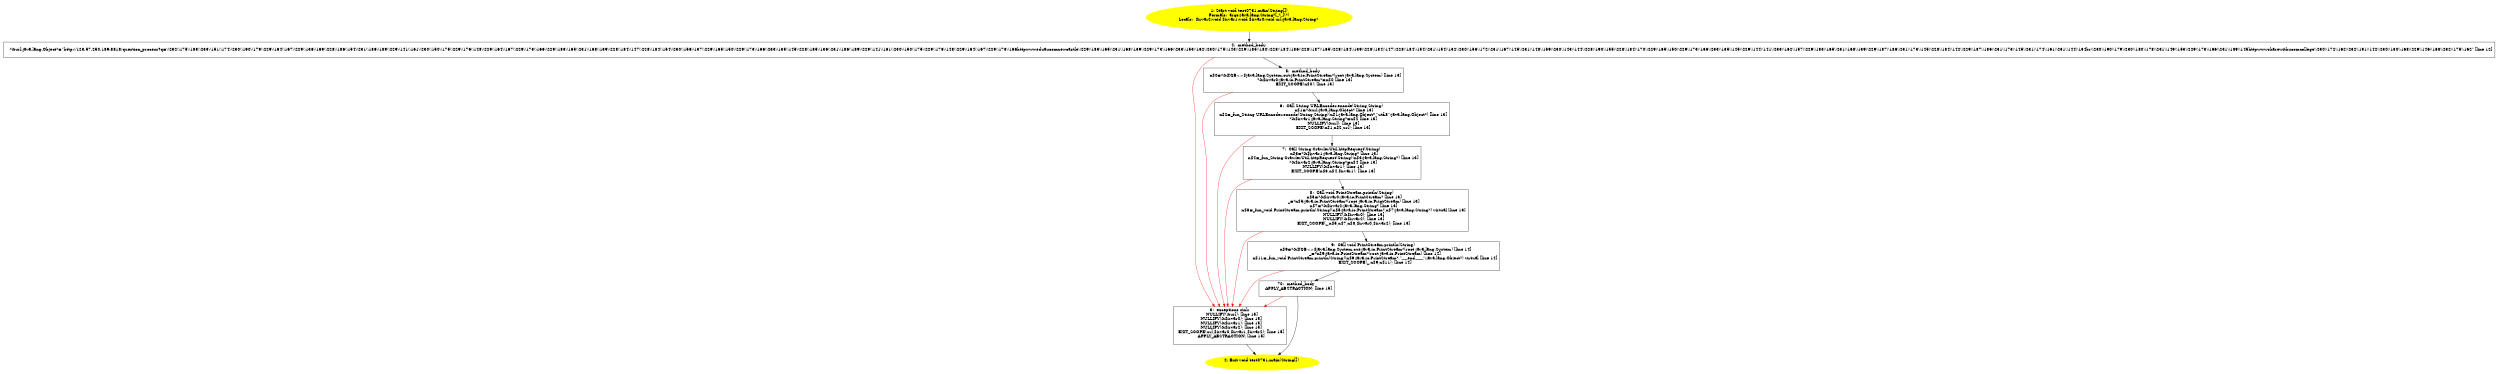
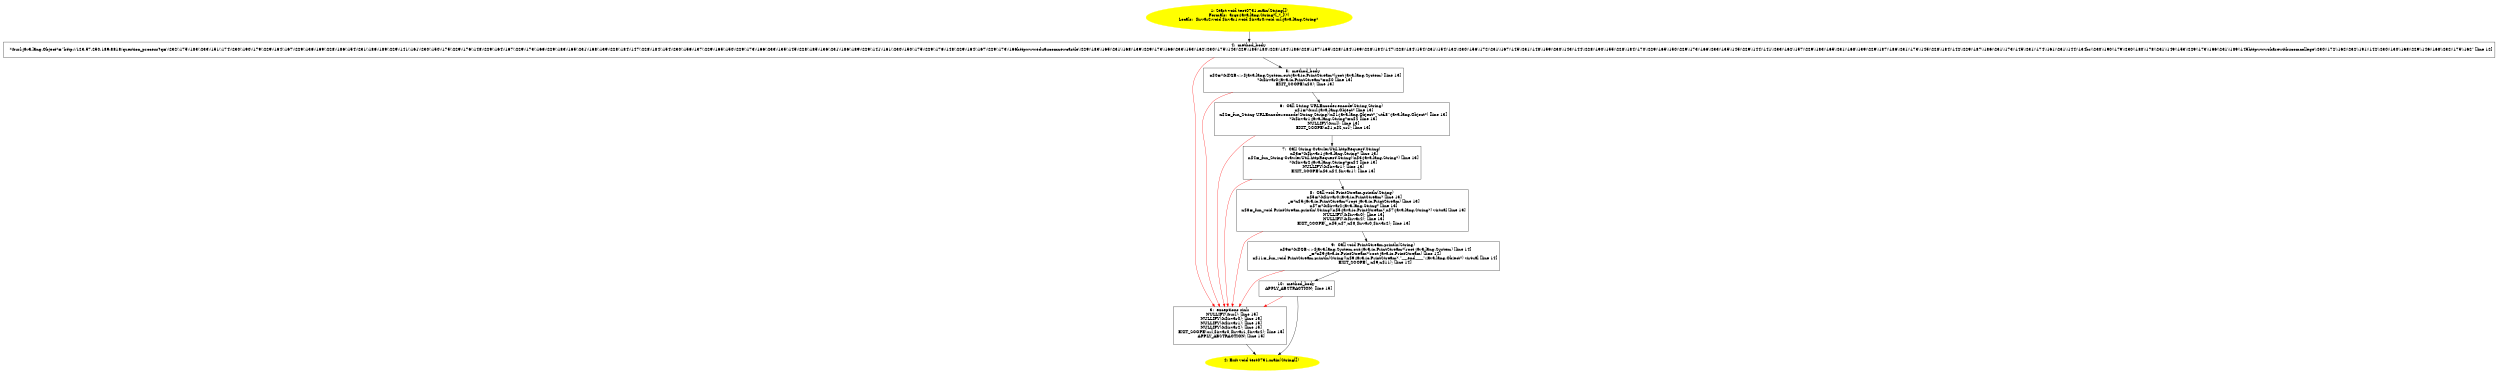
node "70:  method_body APPLY_ABSTRACTION; [line 15]": label "70:  method_body APPLY_ABSTRACTION; [line 15]" -> "10:  method_body APPLY_ABSTRACTION; [line 15]"
